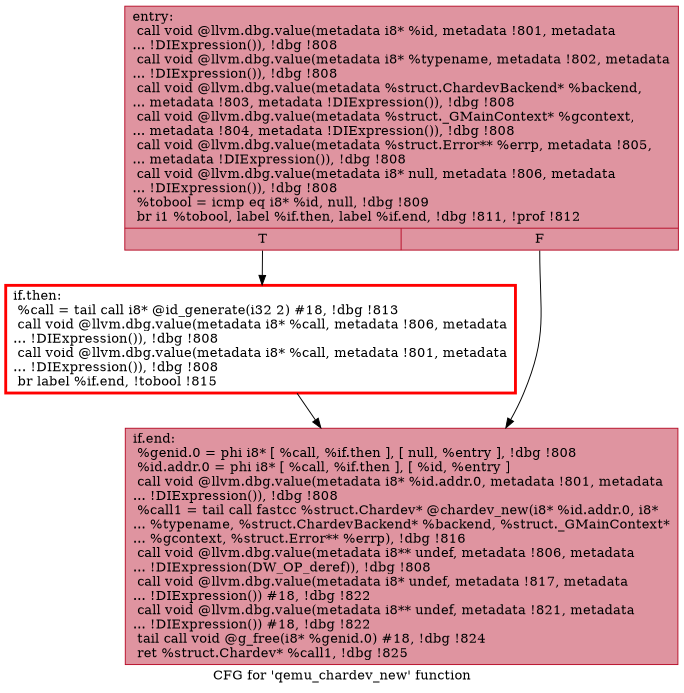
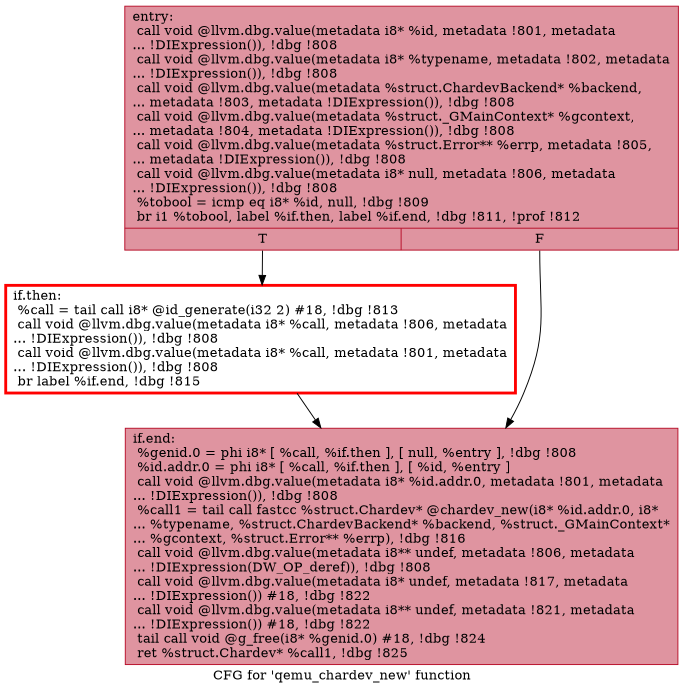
node "if.then:": text "br label %if.end, !tobool !815" -> "br label %if.end, !dbg !815"
